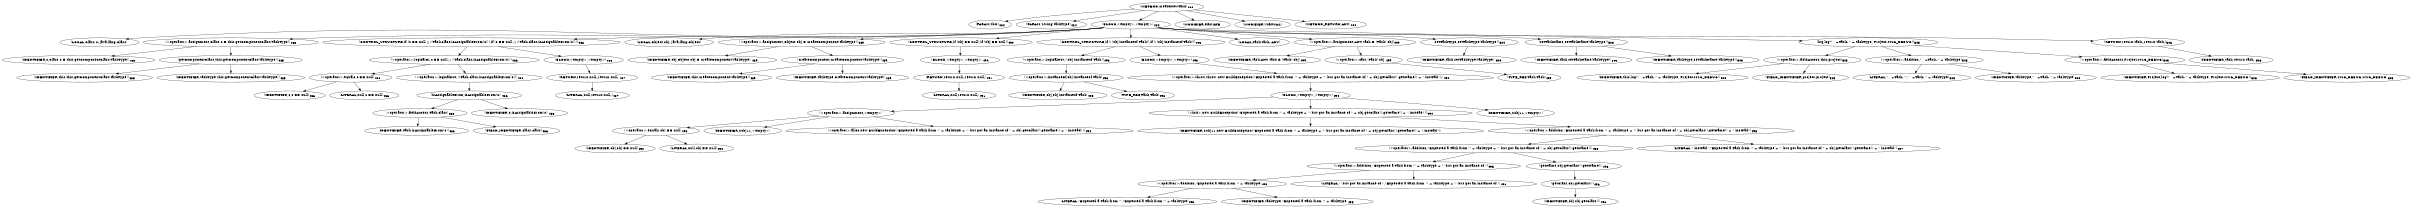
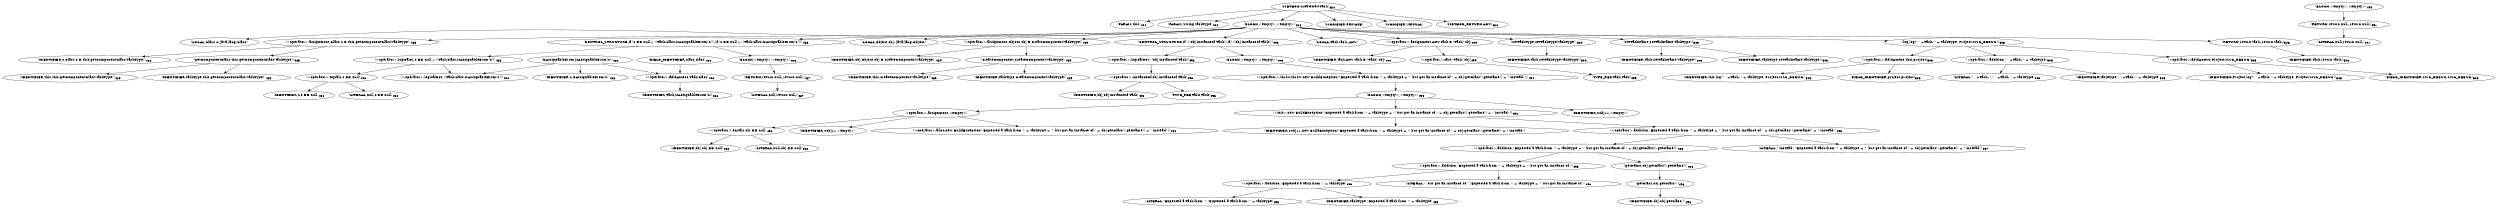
node "(CONTROL_STRUCTURE,if (obj == null),if (obj == null))": removed
edge "(<operator>.logicalNot,!(Task.class.isAssignableFrom(c)))" -> "(isAssignableFrom,isAssignableFrom(c))": reversed
edge "(<operator>.fieldAccess,Task.class)" -> "(FIELD_IDENTIFIER,class,class)": reversed
